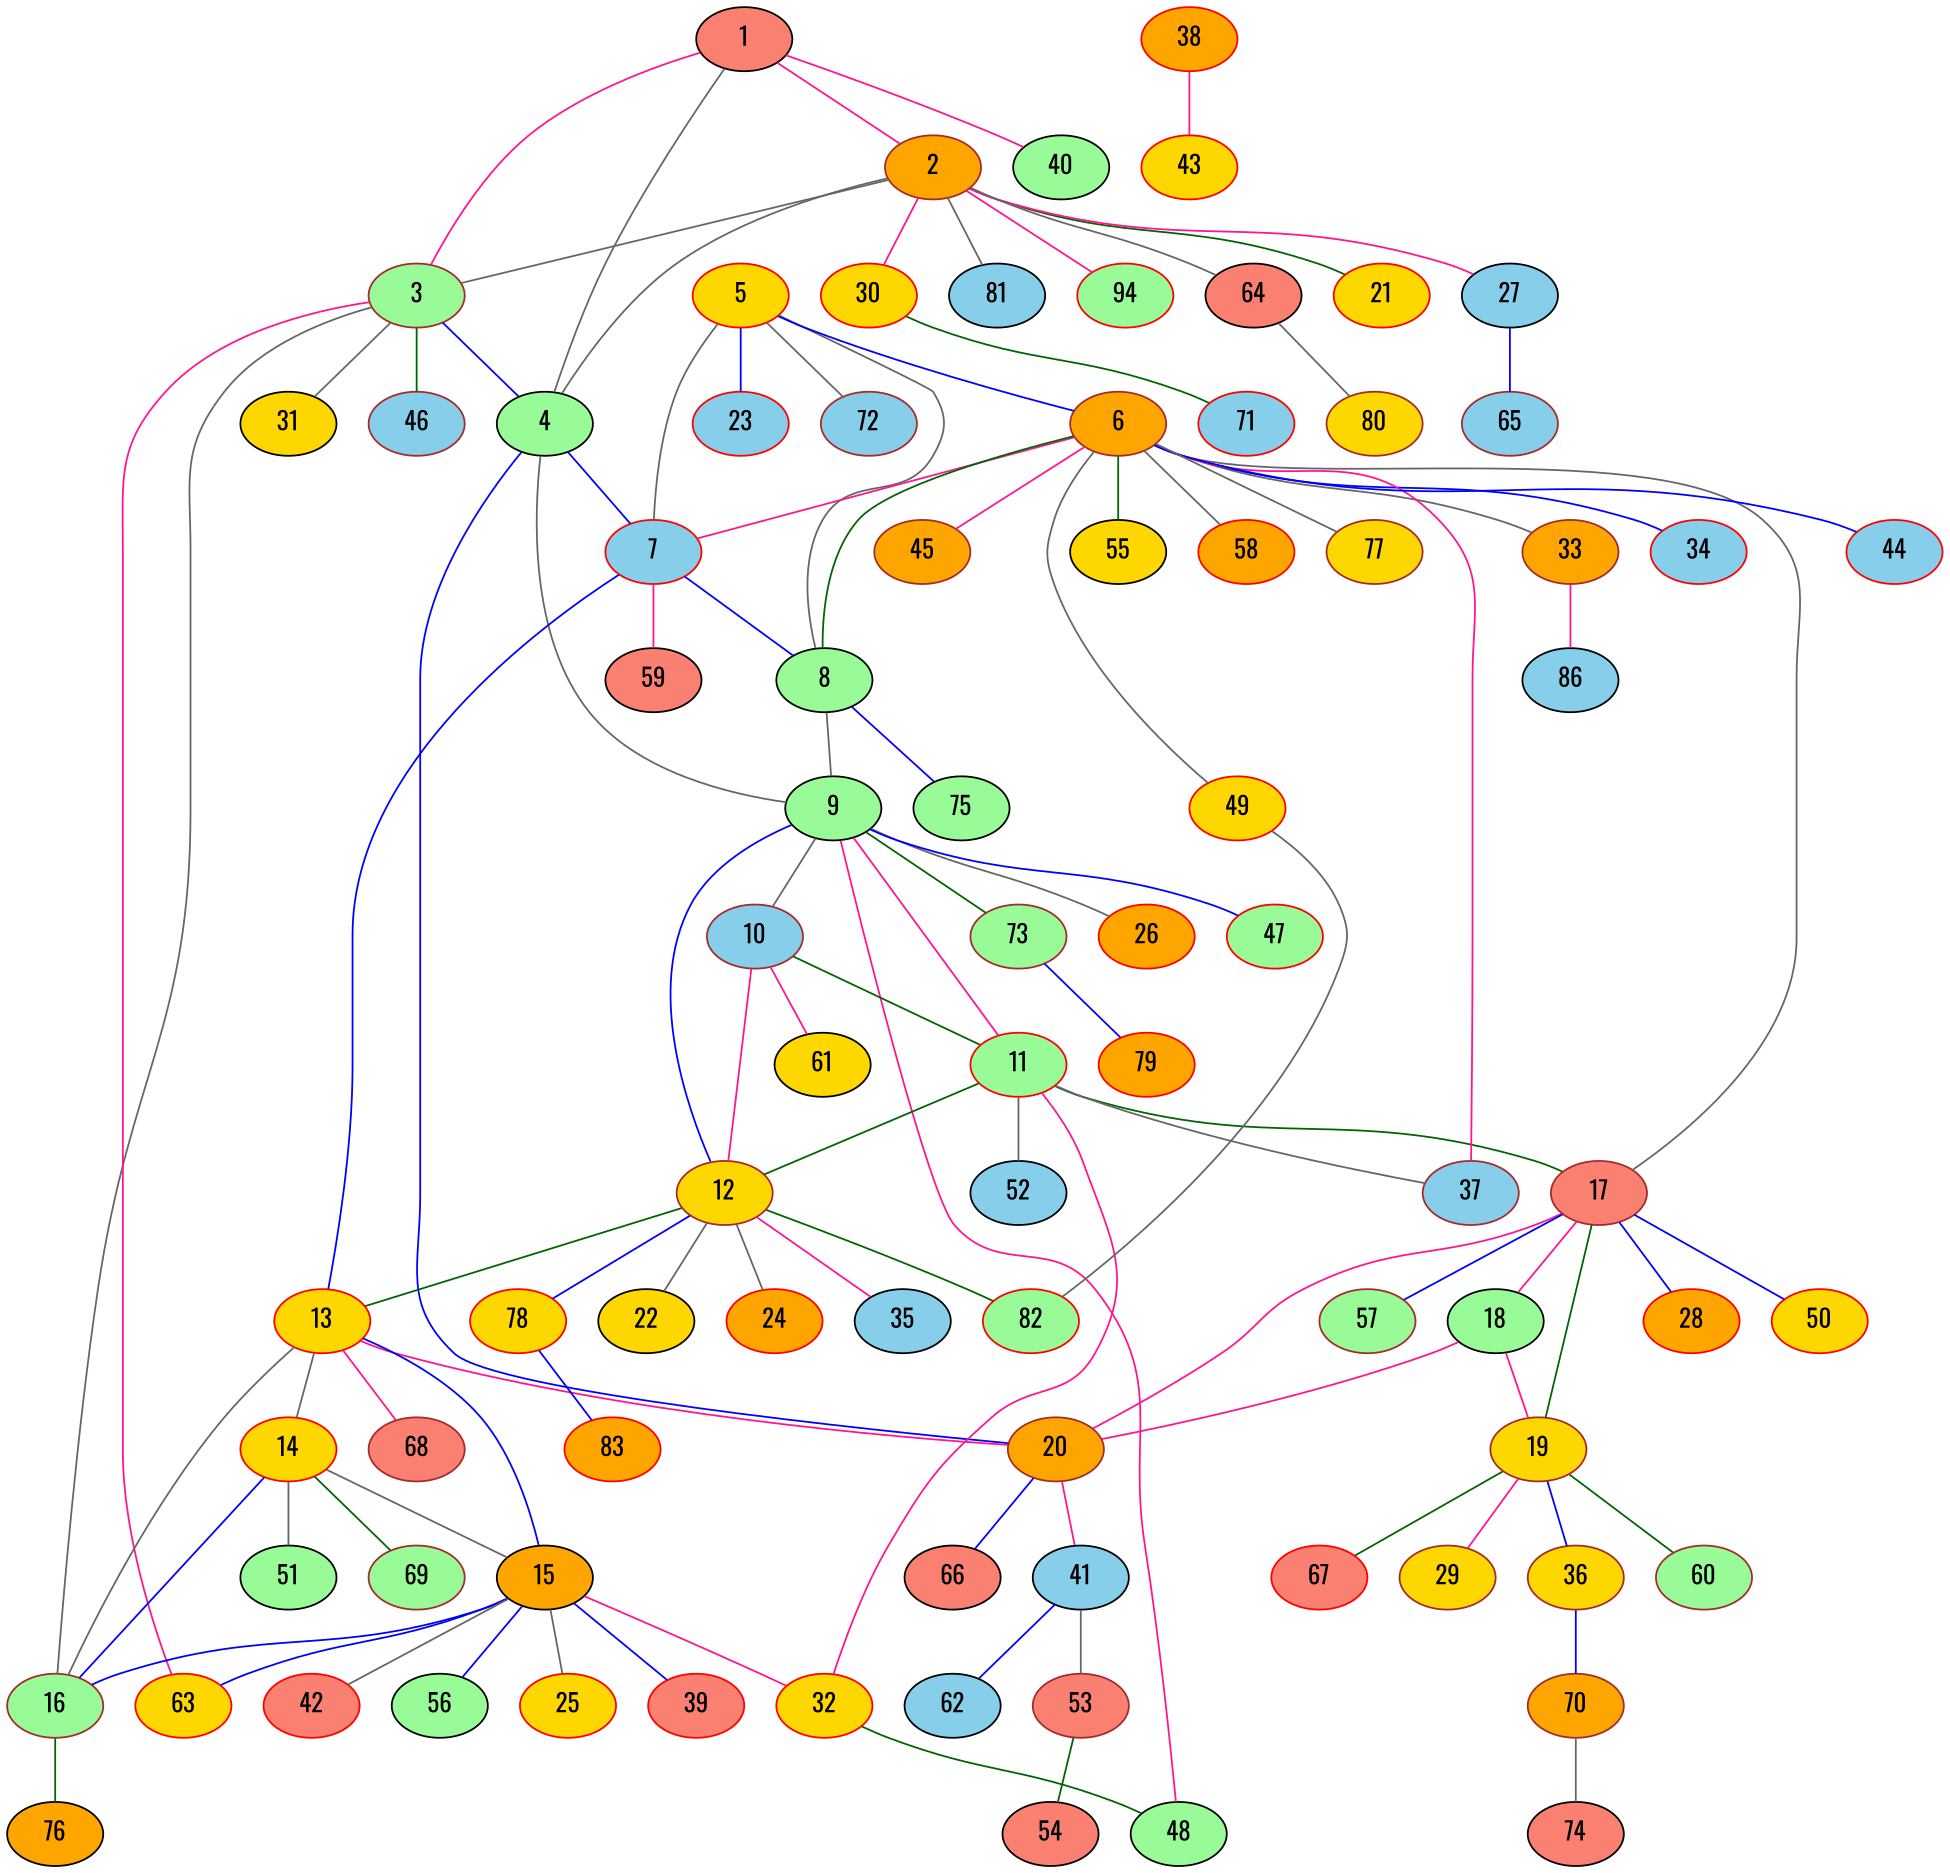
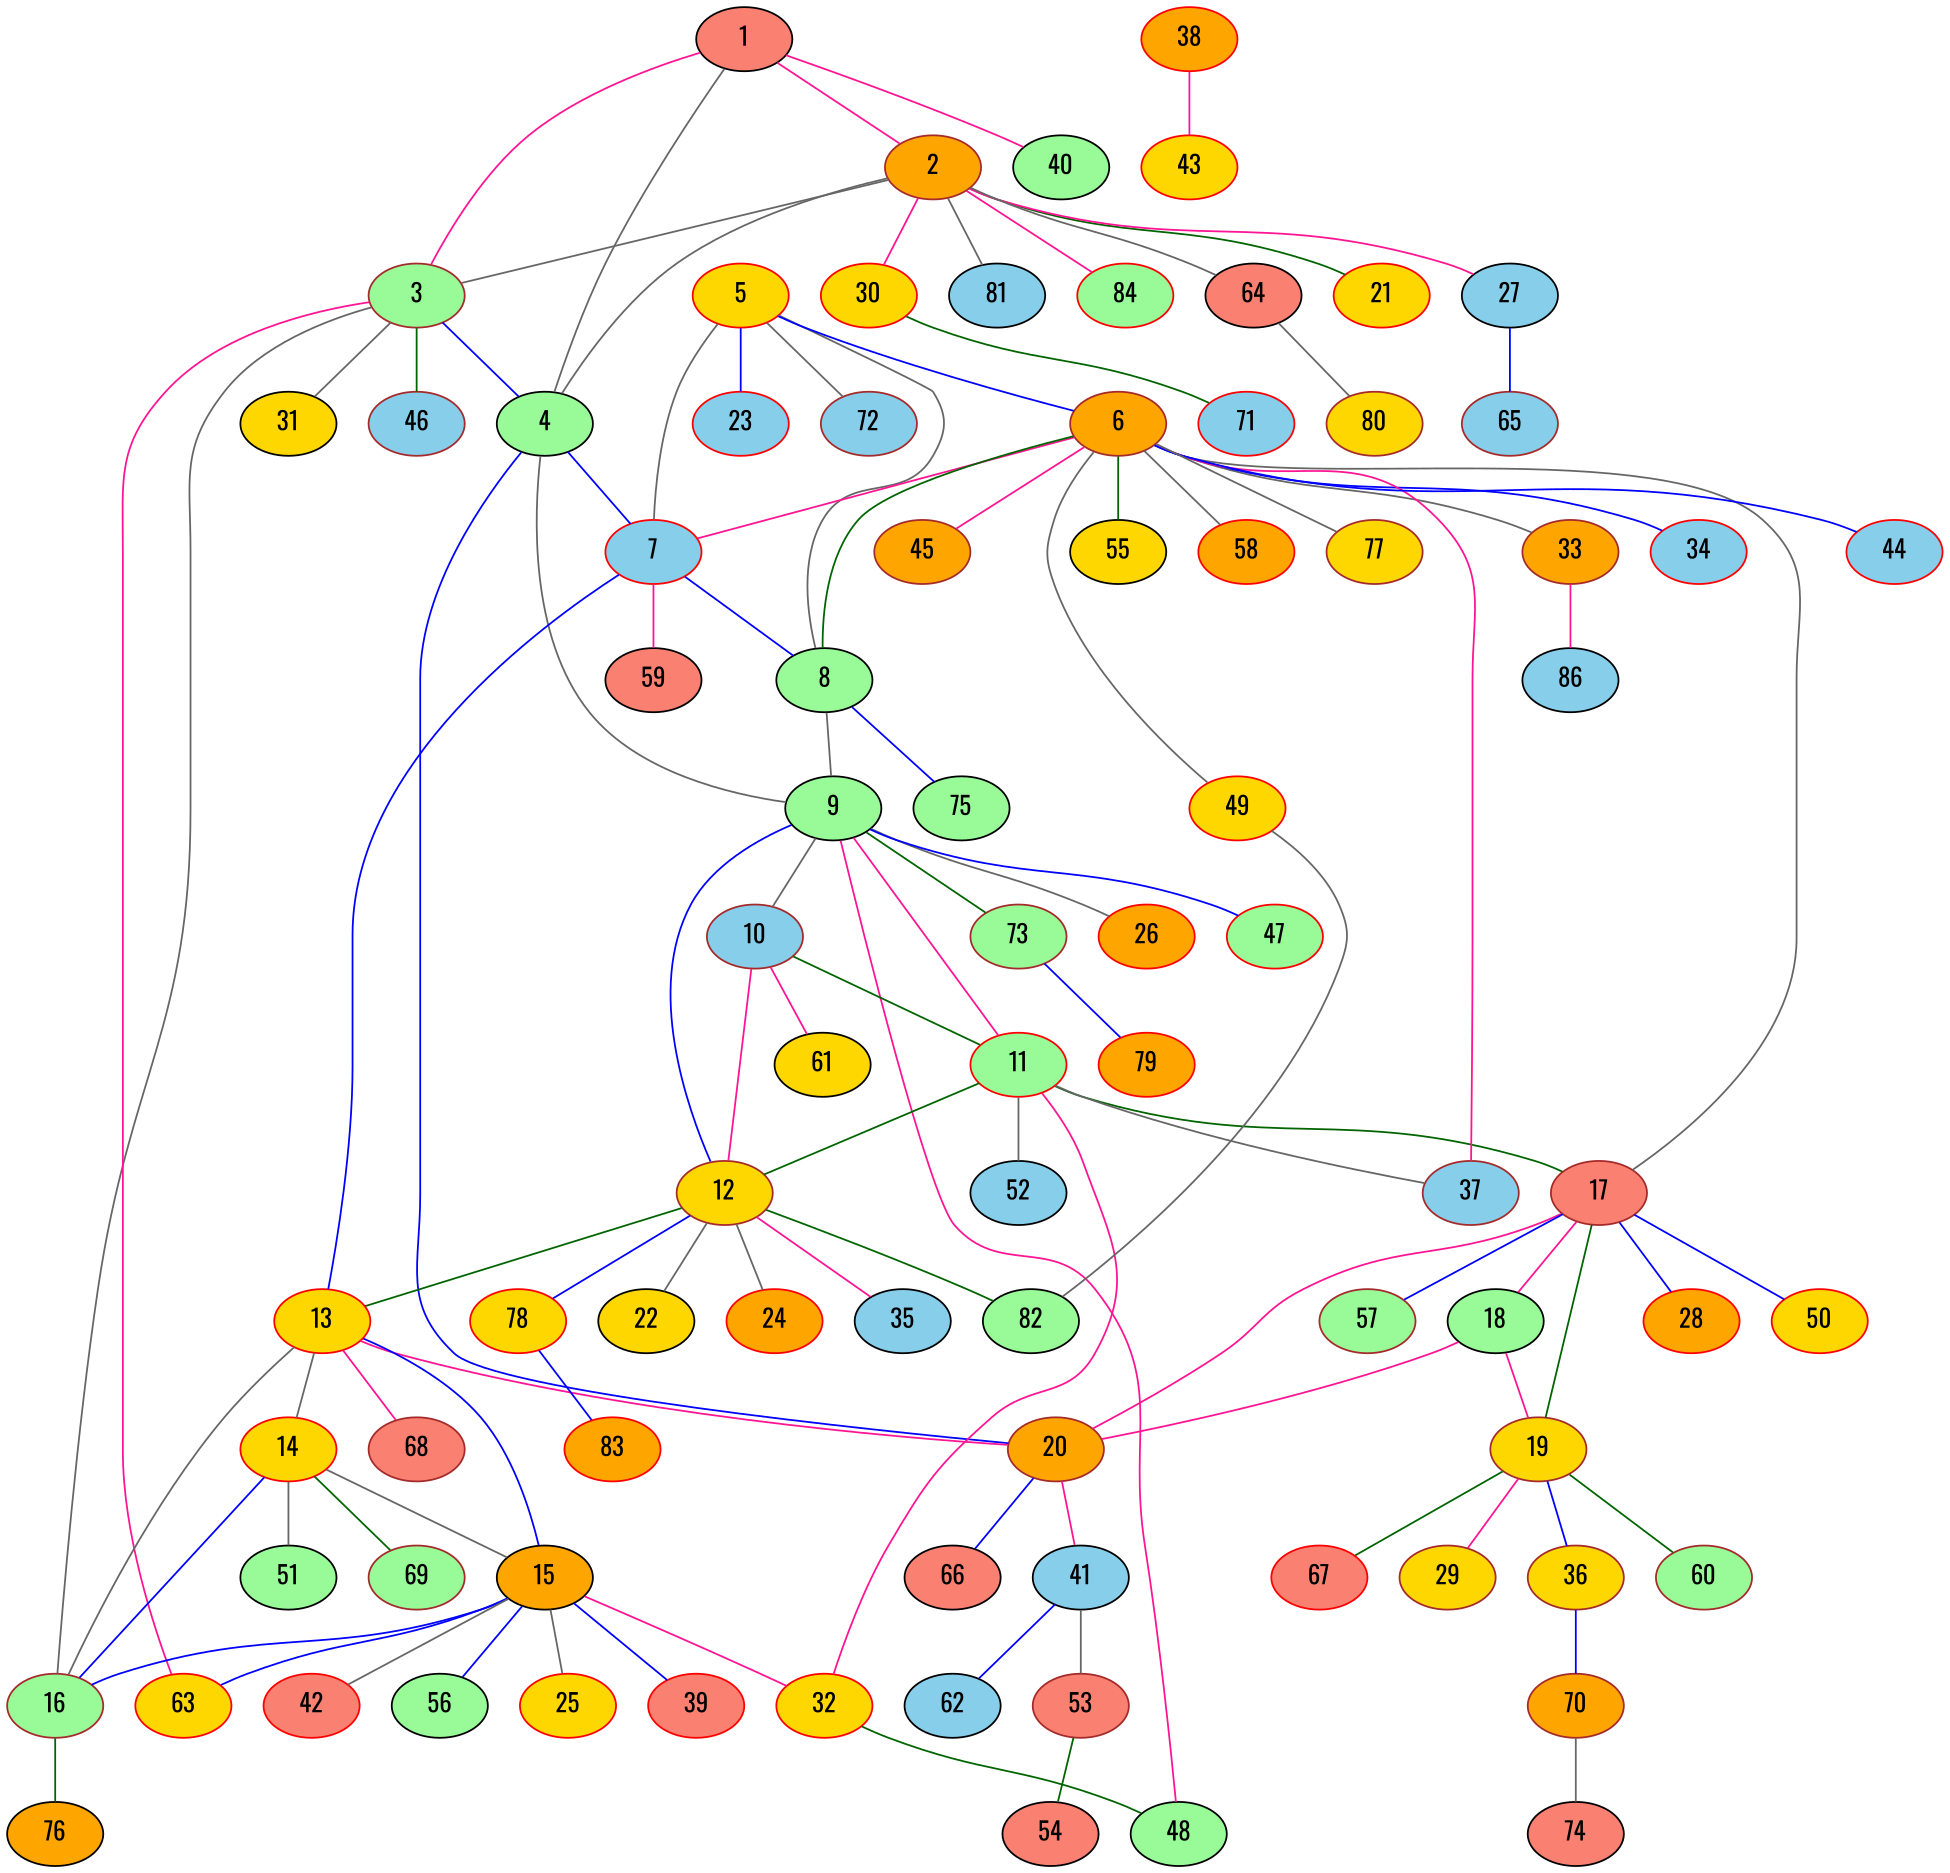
node "94": label "94" -> "84"
node "82": color red -> black
